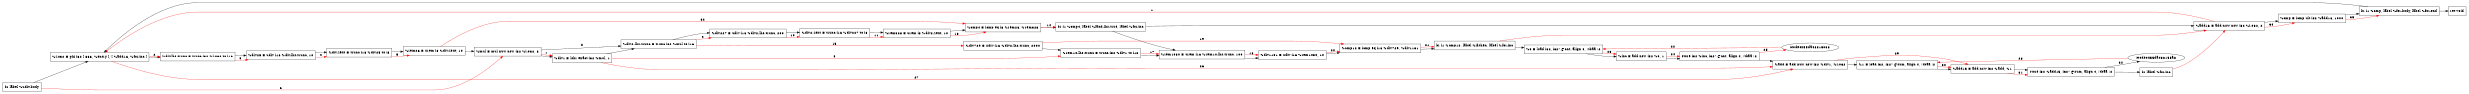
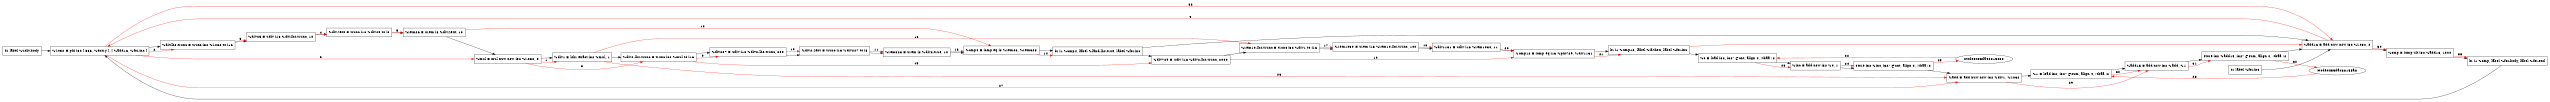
edge "%i.032 = phi i32 [ 666, %entry ], [ %add16, %for.inc ]" -> "%add16 = add nuw nsw i32 %i.032, 2": added, label "33"
edge "%add16 = add nuw nsw i32 %i.032, 2" -> "%i.032 = phi i32 [ 666, %entry ], [ %add16, %for.inc ]": label "1" -> "9"
node "ret void": removed
edge "%rem26 = urem i8 %div.zext, 10" -> "%cmp4 = icmp eq i8 %rem26, %rem328": label "62" -> "12"
node "%rem328 = urem i8 %div2.zext, 10": label "%rem328 = urem i8 %div2.zext, 10" -> "%rem328 = urem i8 %div2.true, 10"
edge "br i1 %cmp4, label %land.lhs.true, label %for.inc" -> "%rem1030 = urem i16 %rem10.lhs.trunc, 100": now "br i1 %cmp4, label %land.lhs.true, label %for.inc" -> "%div729 = udiv i16 %div2.lhs.trunc, 2000"
edge "%mul = mul nuw nsw i32 %i.032, 3" -> "%div2.lhs.trunc = trunc i32 %mul to i16": color black -> red
node "%cmp12 = icmp eq i16 %div729, %div1131": label "%cmp12 = icmp eq i16 %div729, %div1131" -> "%cmp12 = icmp eq i16 %phi729, %div1131"
edge "br label %for.inc" -> "%add16 = add nuw nsw i32 %i.032, 2": color red -> black
node "%div1131 = udiv i16 %rem1030, 10": label "%div1131 = udiv i16 %rem1030, 10" -> "%div1131 = udiv i16 %rem1030, 11"
edge "%div1 = lshr exact i32 %mul, 1" -> "%rem10.lhs.trunc = trunc i32 %div1 to i16": label "8" -> "16"
edge "store i32 %add15, i32* @sum, align 4, !tbaa !2" -> "Node0x55da488155a8": color black -> red
edge "store i32 %add15, i32* @sum, align 4, !tbaa !2" -> "br label %for.inc": now "store i32 %add15, i32* @sum, align 4, !tbaa !2" -> "%add16 = add nuw nsw i32 %i.032, 2"
edge "br label %udiv.body" -> "%mul = mul nuw nsw i32 %i.032, 3": now "%i.032 = phi i32 [ 666, %entry ], [ %add16, %for.inc ]" -> "%mul = mul nuw nsw i32 %i.032, 3"
